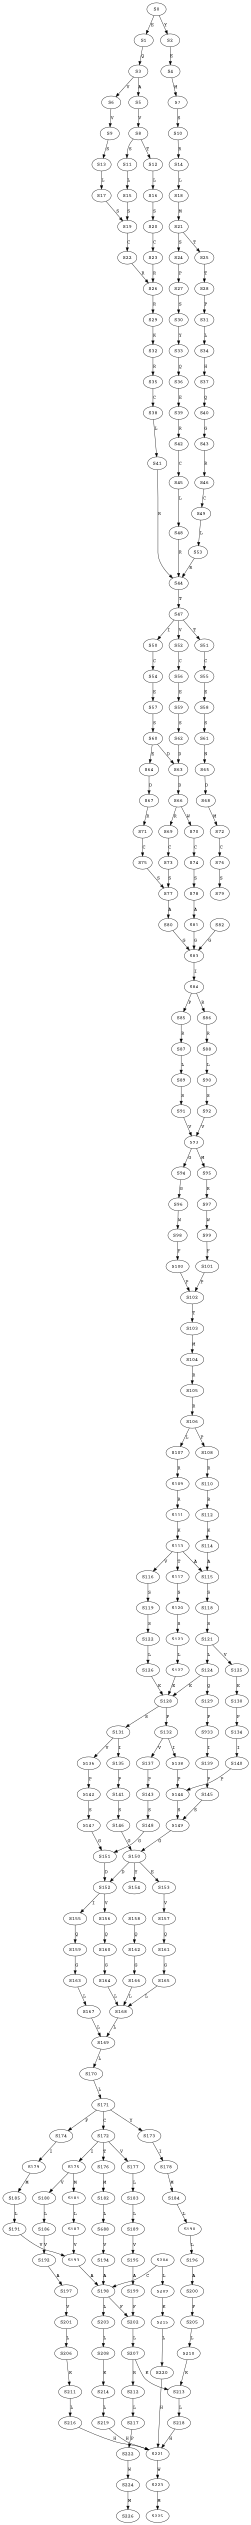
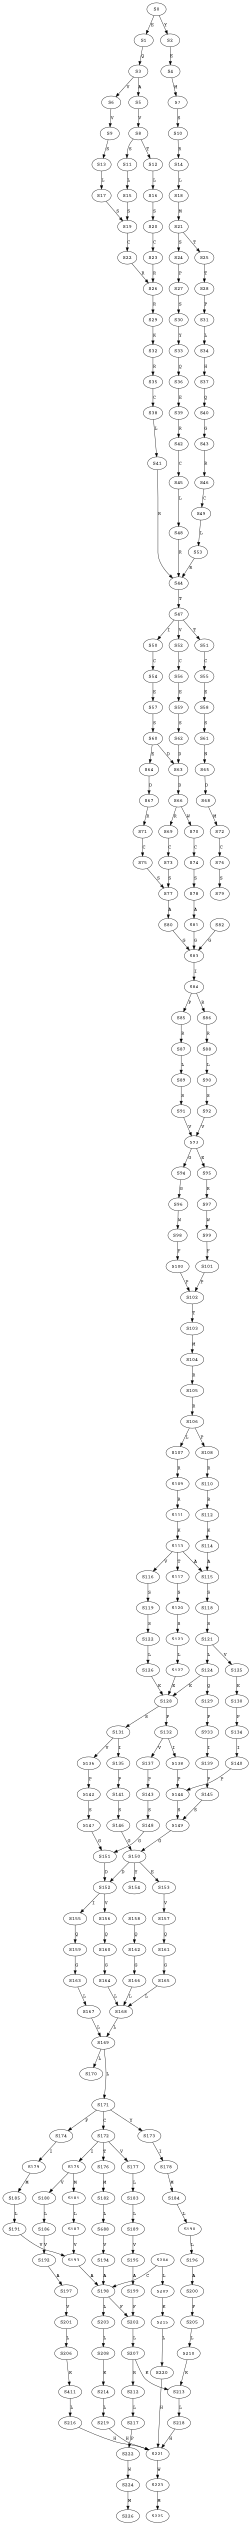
edge "S93" -> "S95": label "M" -> "E"
edge "S170" -> "S171": now "S169" -> "S171"
node "S211": label "S211" -> "S411"
